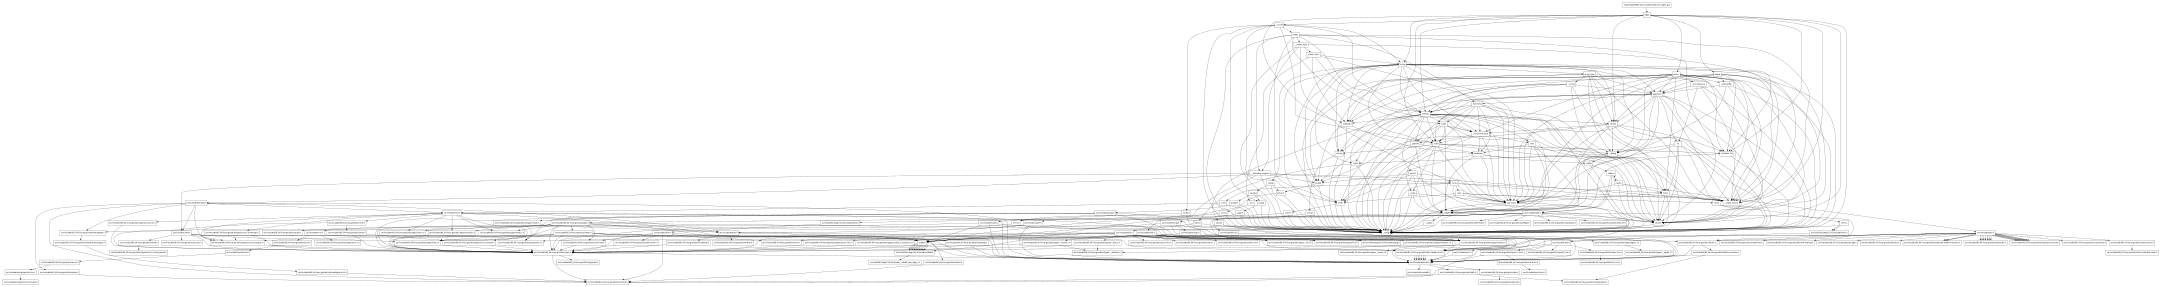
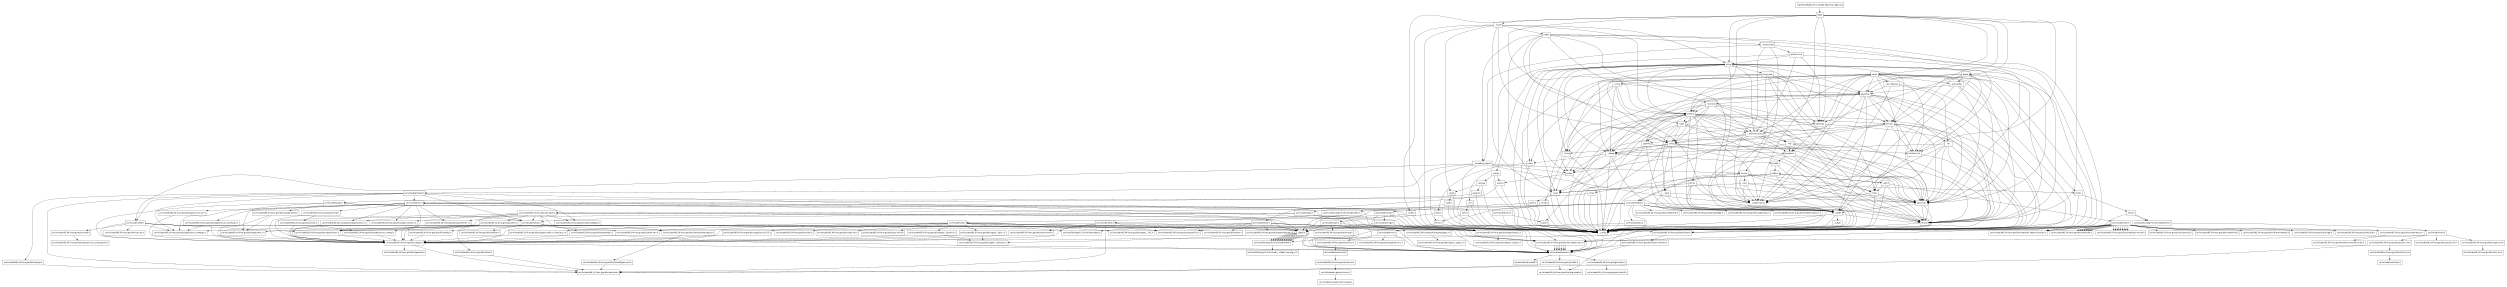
edge "atomic" -> "iosfwd": now "__debug" -> "iosfwd"
edge "stdlib.h" -> "__config": added
edge "cassert" -> "usr/include/assert.h": reversed
